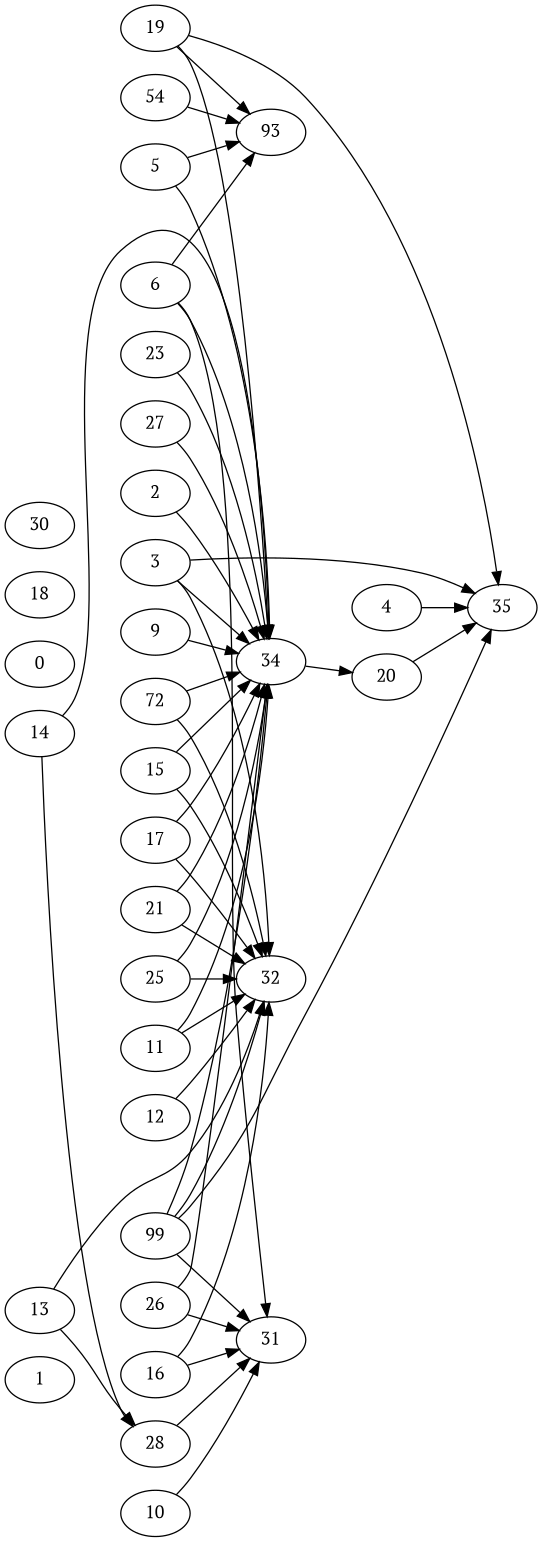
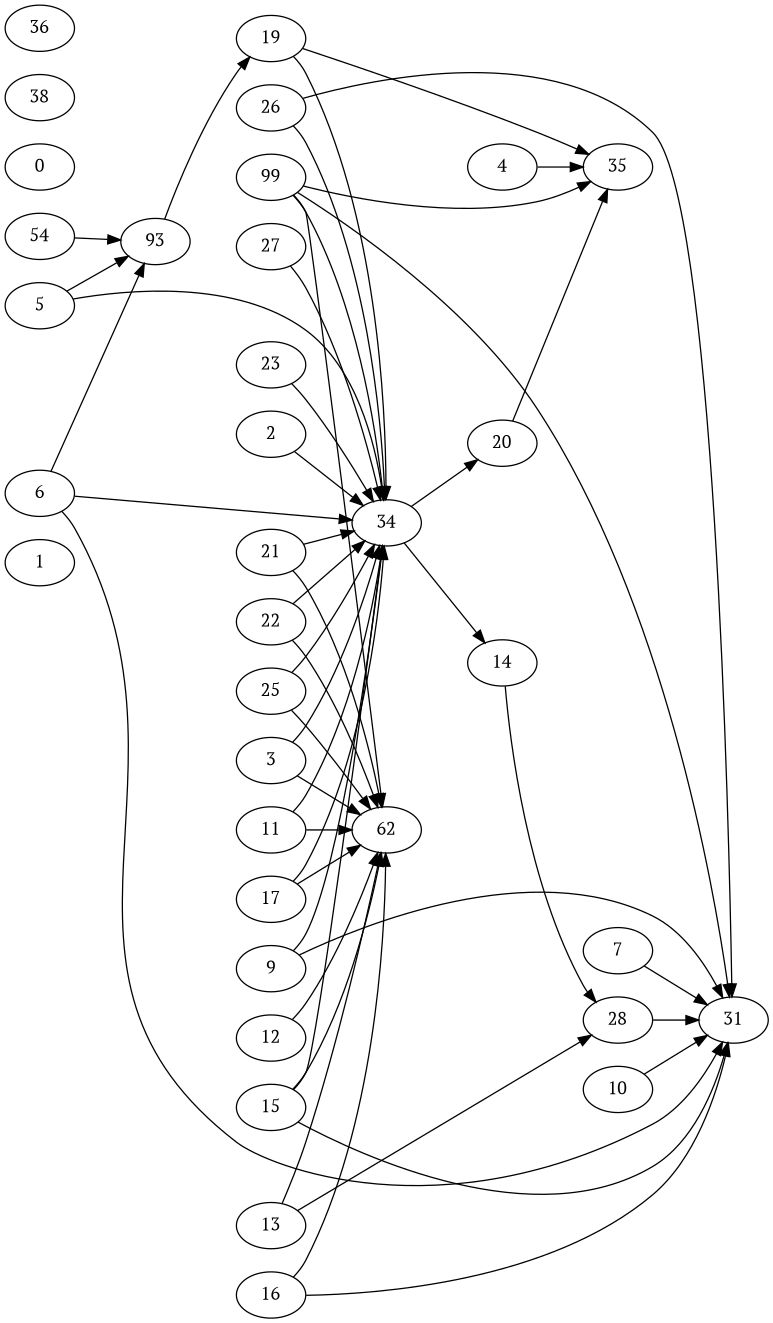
edge "19" -> "93": reversed
edge "14" -> "34": reversed
node "30": label "30" -> "36"
edge "3" -> "35": removed
node "18": label "18" -> "38"
node "72": label "72" -> "22"
edge "9" -> "31": added
node "7": added
node "32": label "32" -> "62"
edge "15" -> "31": added
